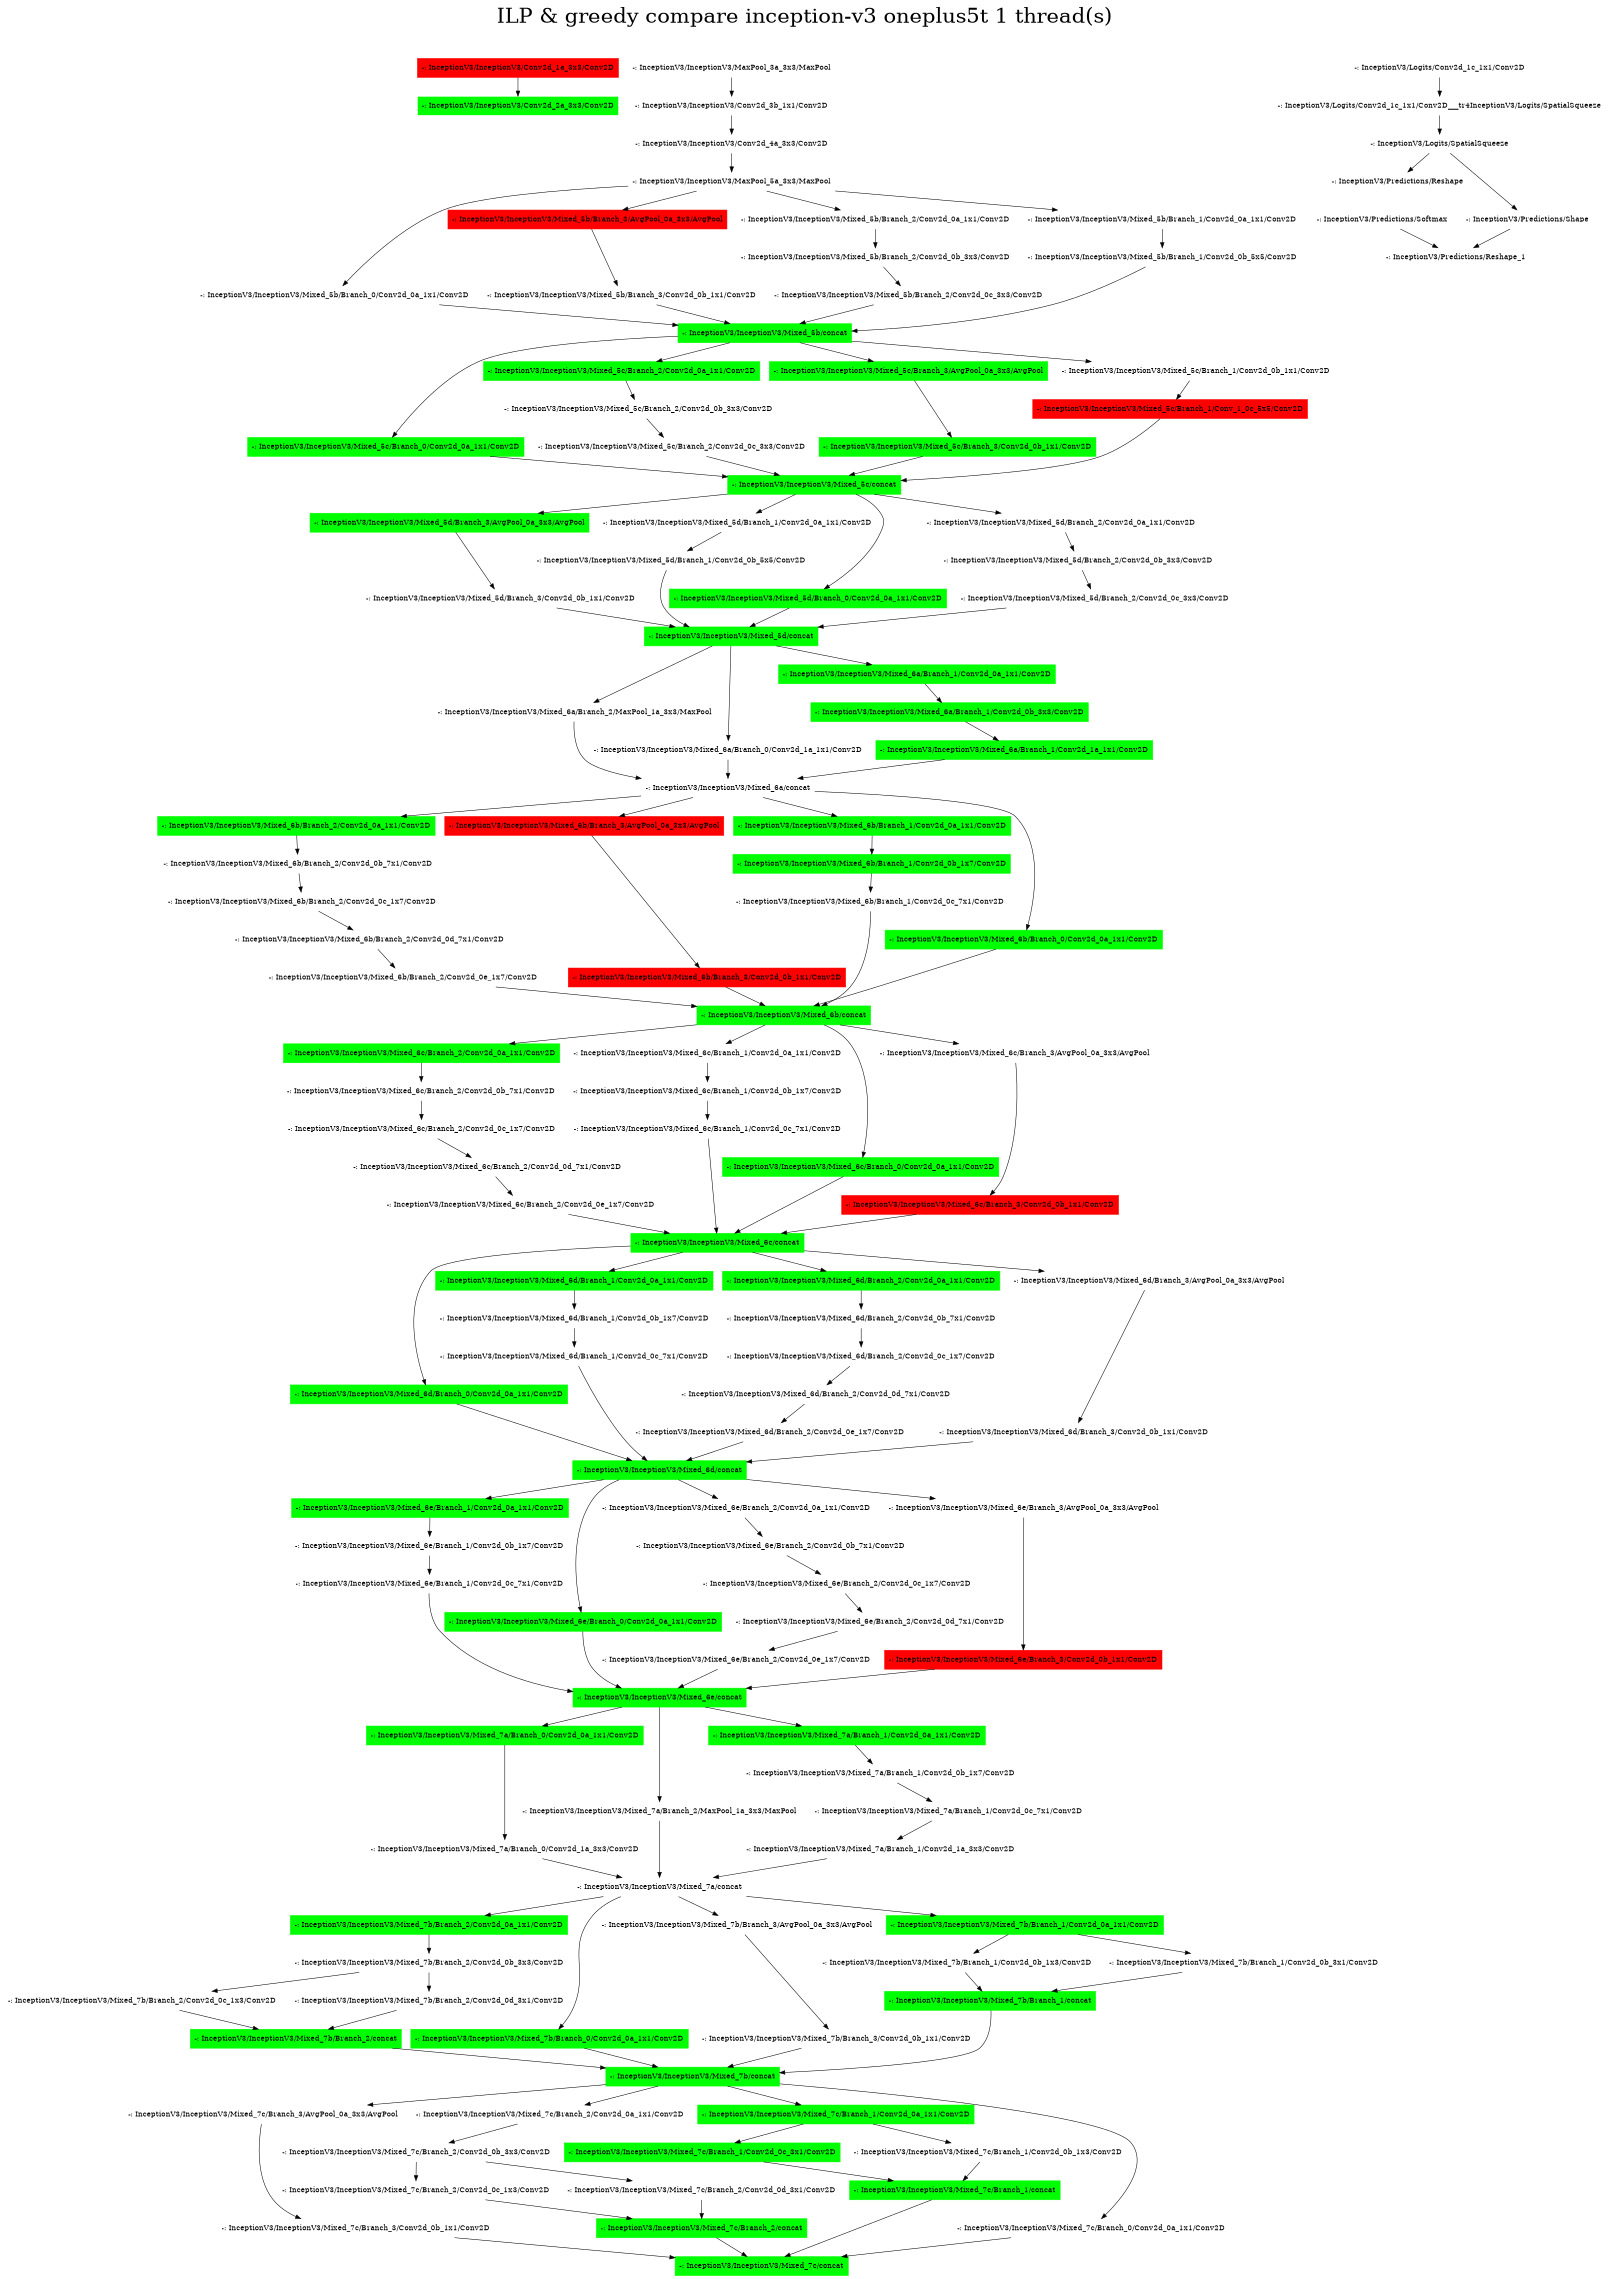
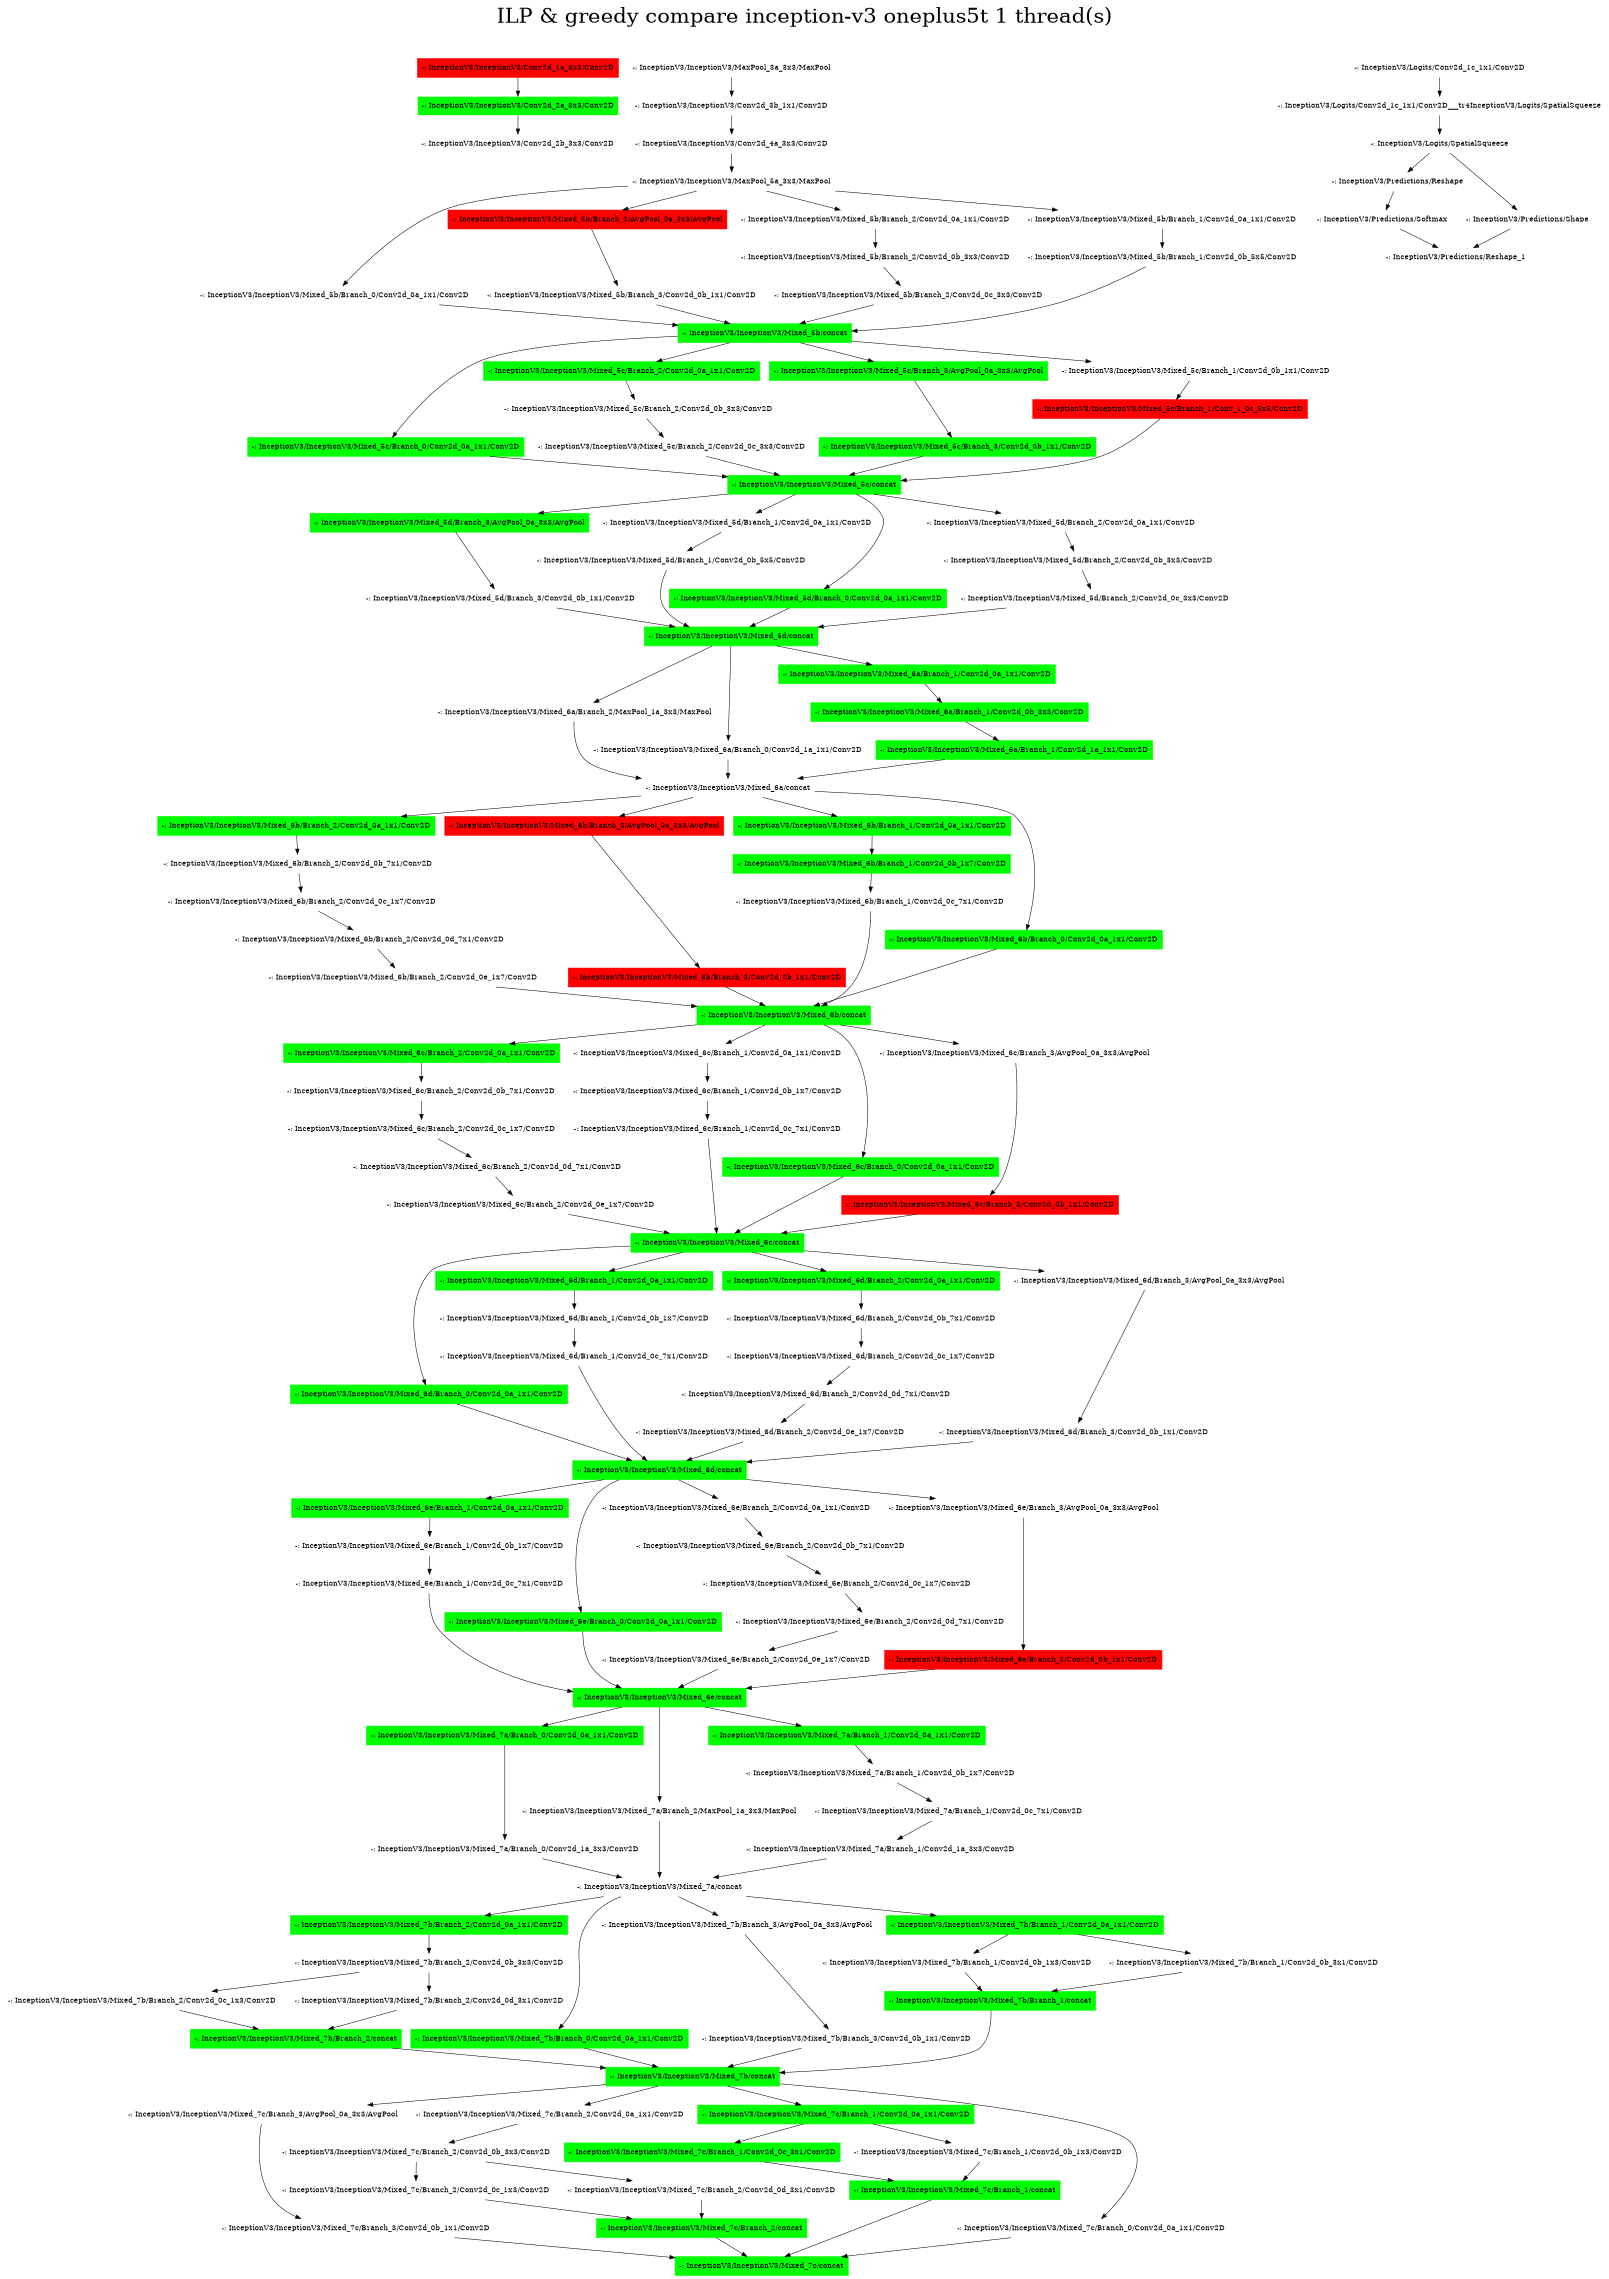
node "-: InceptionV3/InceptionV3/Conv2d_2b_3x3/Conv2D": added
edge "-: InceptionV3/Predictions/Reshape" -> "-: InceptionV3/Predictions/Softmax": added
